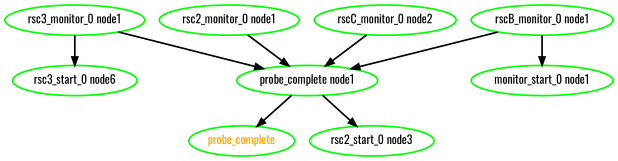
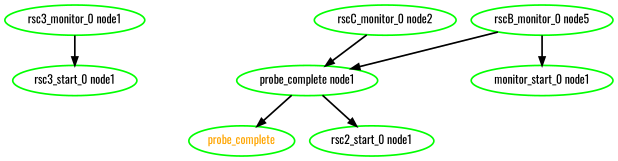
node "rsc2_monitor_0 node1": removed
node "rscB_monitor_0 node1": label "rscB_monitor_0 node1" -> "rscB_monitor_0 node5"
edge "rsc3_monitor_0 node1" -> "probe_complete node1": removed
node "rsc3_start_0 node6": label "rsc3_start_0 node6" -> "rsc3_start_0 node1"
node "rsc2_start_0 node3": label "rsc2_start_0 node3" -> "rsc2_start_0 node1"
